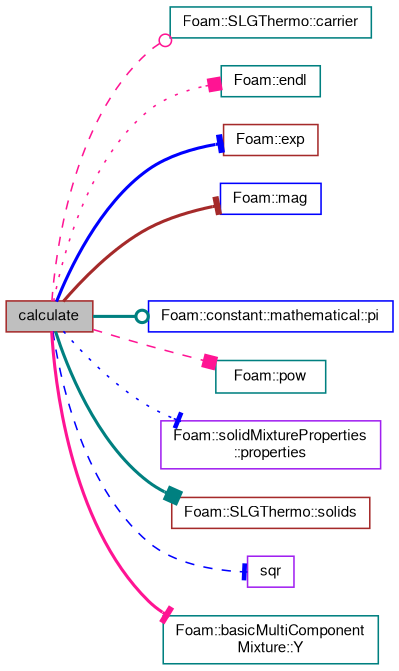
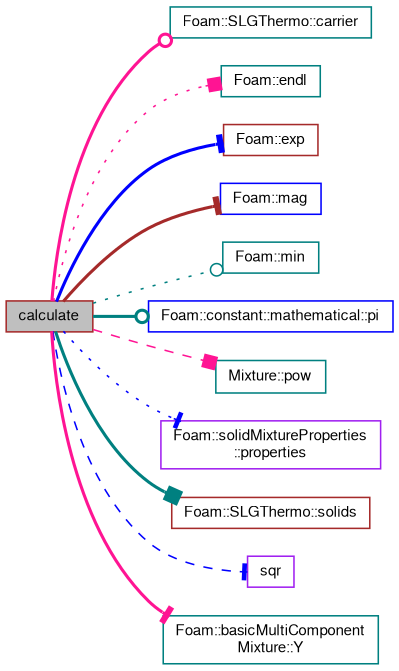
edge "calculate" -> "Foam::SLGThermo::carrier": style dashed -> bold
node "Foam::min": added
node "Foam::pow": label "Foam::pow" -> "Mixture::pow"
